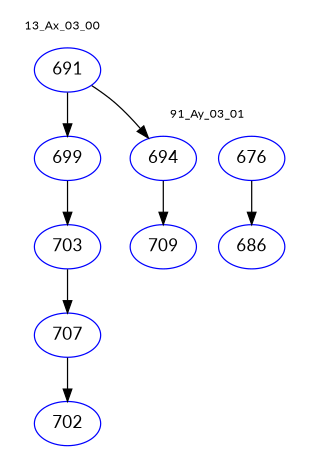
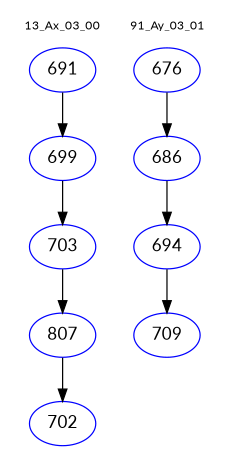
edge "691" -> "694": now "686" -> "694"
node "707": label "707" -> "807"
